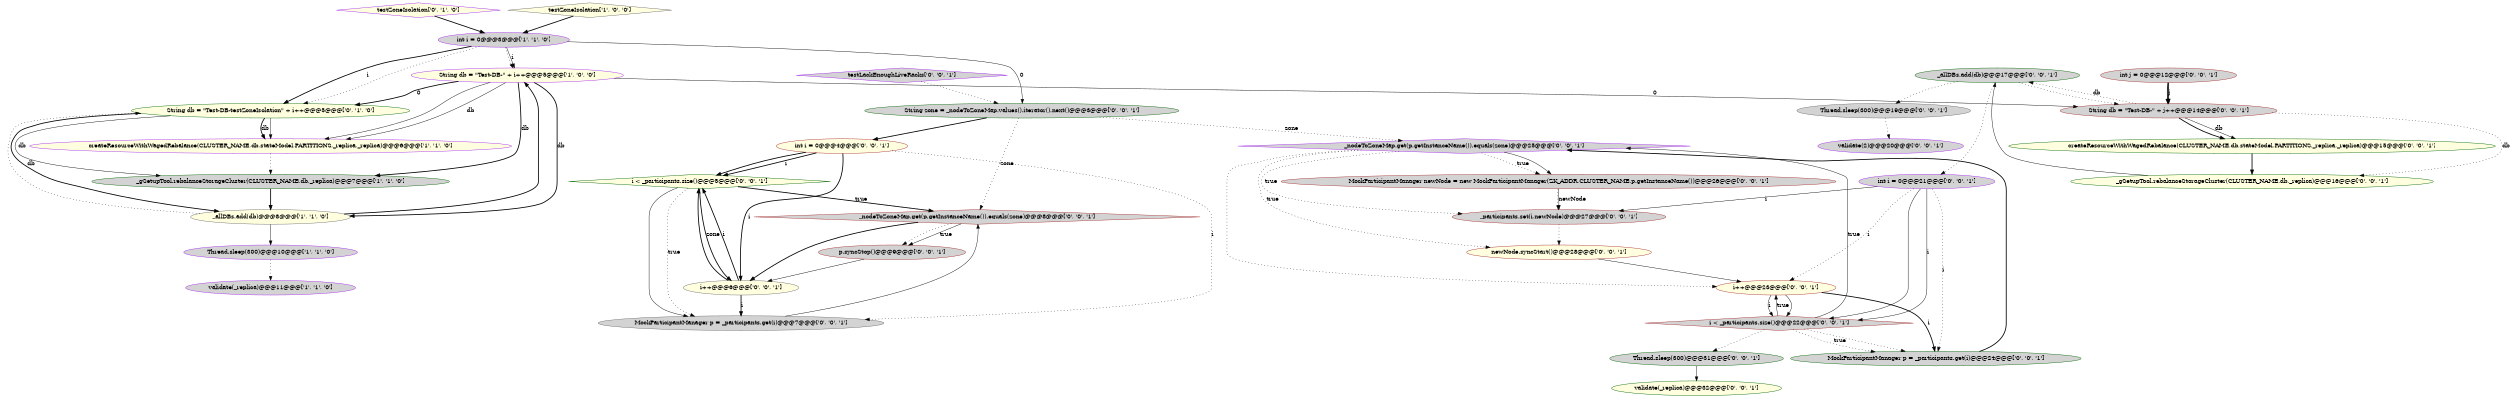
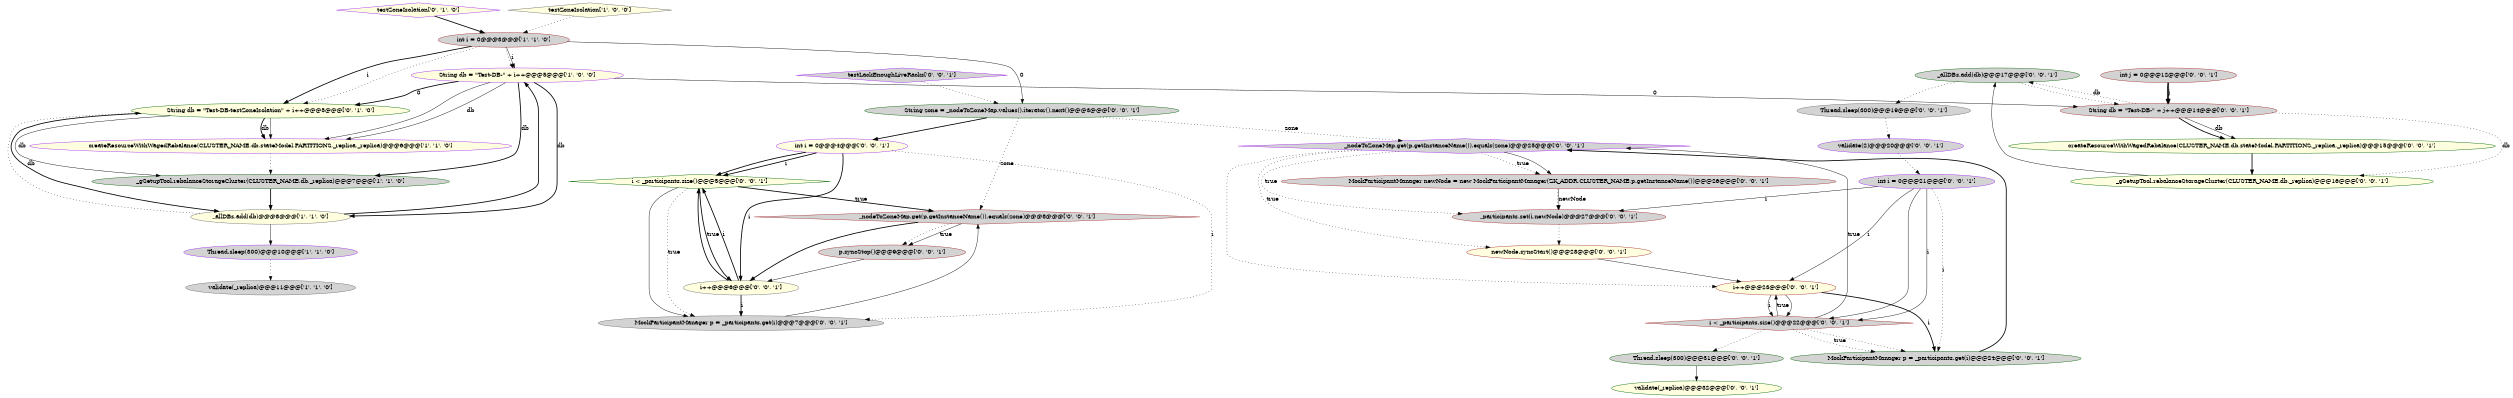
edge "testZoneIsolation['1', '0', '0']" -> "int i = 0@@@3@@@['1', '1', '0']": style bold -> dotted
node "int i = 0@@@3@@@['1', '1', '0']": color purple -> brown
edge "_allDBs.add(db)@@@17@@@['0', '0', '1']" -> "int i = 0@@@21@@@['0', '0', '1']": now "validate(2)@@@20@@@['0', '0', '1']" -> "int i = 0@@@21@@@['0', '0', '1']"
node "int i = 0@@@4@@@['0', '0', '1']": color brown -> purple
edge "i < _participants.size()@@@5@@@['0', '0', '1']" -> "i++@@@6@@@['0', '0', '1']": label "zone" -> "true"
edge "int i = 0@@@21@@@['0', '0', '1']" -> "i++@@@23@@@['0', '0', '1']": style dotted -> solid
node "validate(_replica)@@@11@@@['1', '1', '0']": color purple -> gray40
